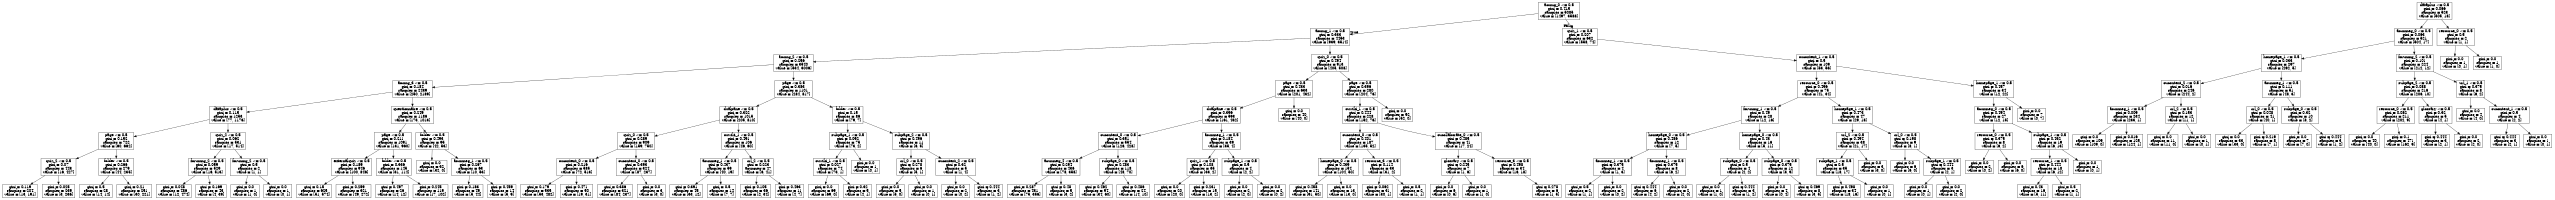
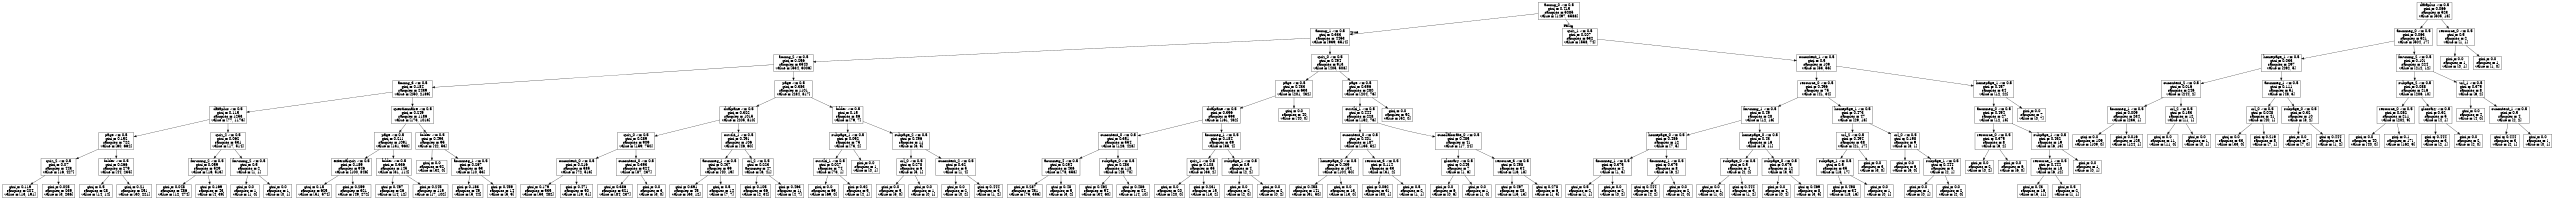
node "gini = 0.1 samples = 471 value = [162, 9]": label "gini = 0.1 samples = 471 value = [162, 9]" -> "gini = 0.1 samples = 171 value = [162, 9]"
node "gini = 0.497 samples = 28 value = [15, 13]": added
